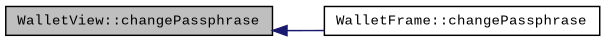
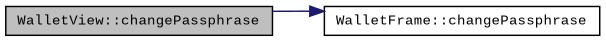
edge "WalletFrame::changePassphrase" -> "WalletView::changePassphrase": reversed
